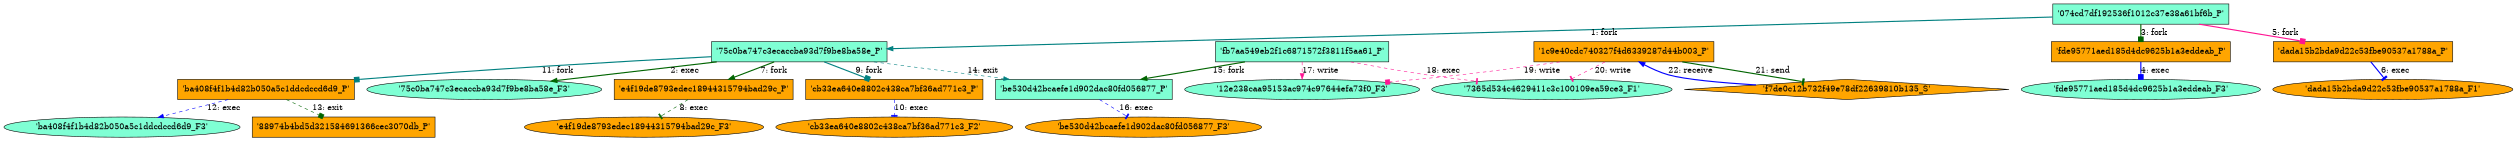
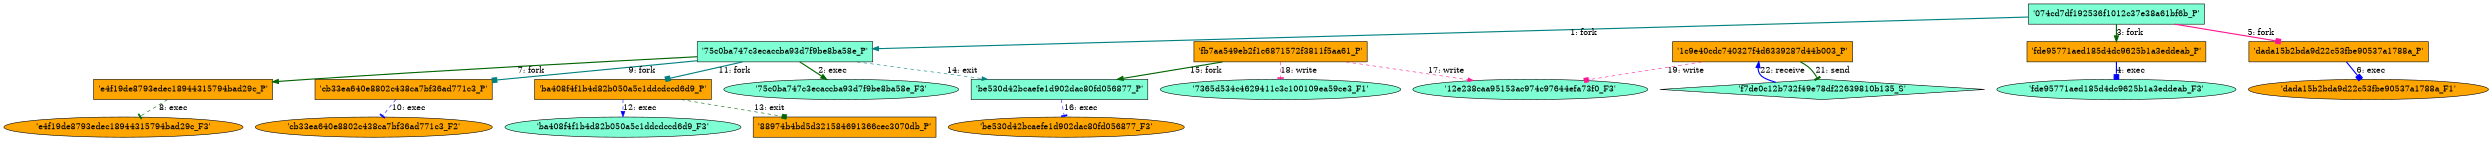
edge "'074cd7df192536f1012c37e38a61bf6b_P'" -> "'fde95771aed185d4dc9625b1a3eddeab_P'": arrowhead box -> normal
node "'fb7aa549eb2f1c6871572f3811f5aa61_P'": fillcolor aquamarine -> orange
edge "'dada15b2bda9d22c53fbe90537a1788a_P'" -> "'dada15b2bda9d22c53fbe90537a1788a_F1'": arrowhead tee -> box
edge "'1c9e40cdc740327f4d6339287d44b003_P'" -> "'7365d534c4629411c3c100109ea59ce3_F1'": removed, label "20: write"
edge "'fb7aa549eb2f1c6871572f3811f5aa61_P'" -> "'7365d534c4629411c3c100109ea59ce3_F1'": label "18: exec" -> "18: write"
node "'f7de0c12b732f49e78df22639810b135_S'": fillcolor orange -> aquamarine
